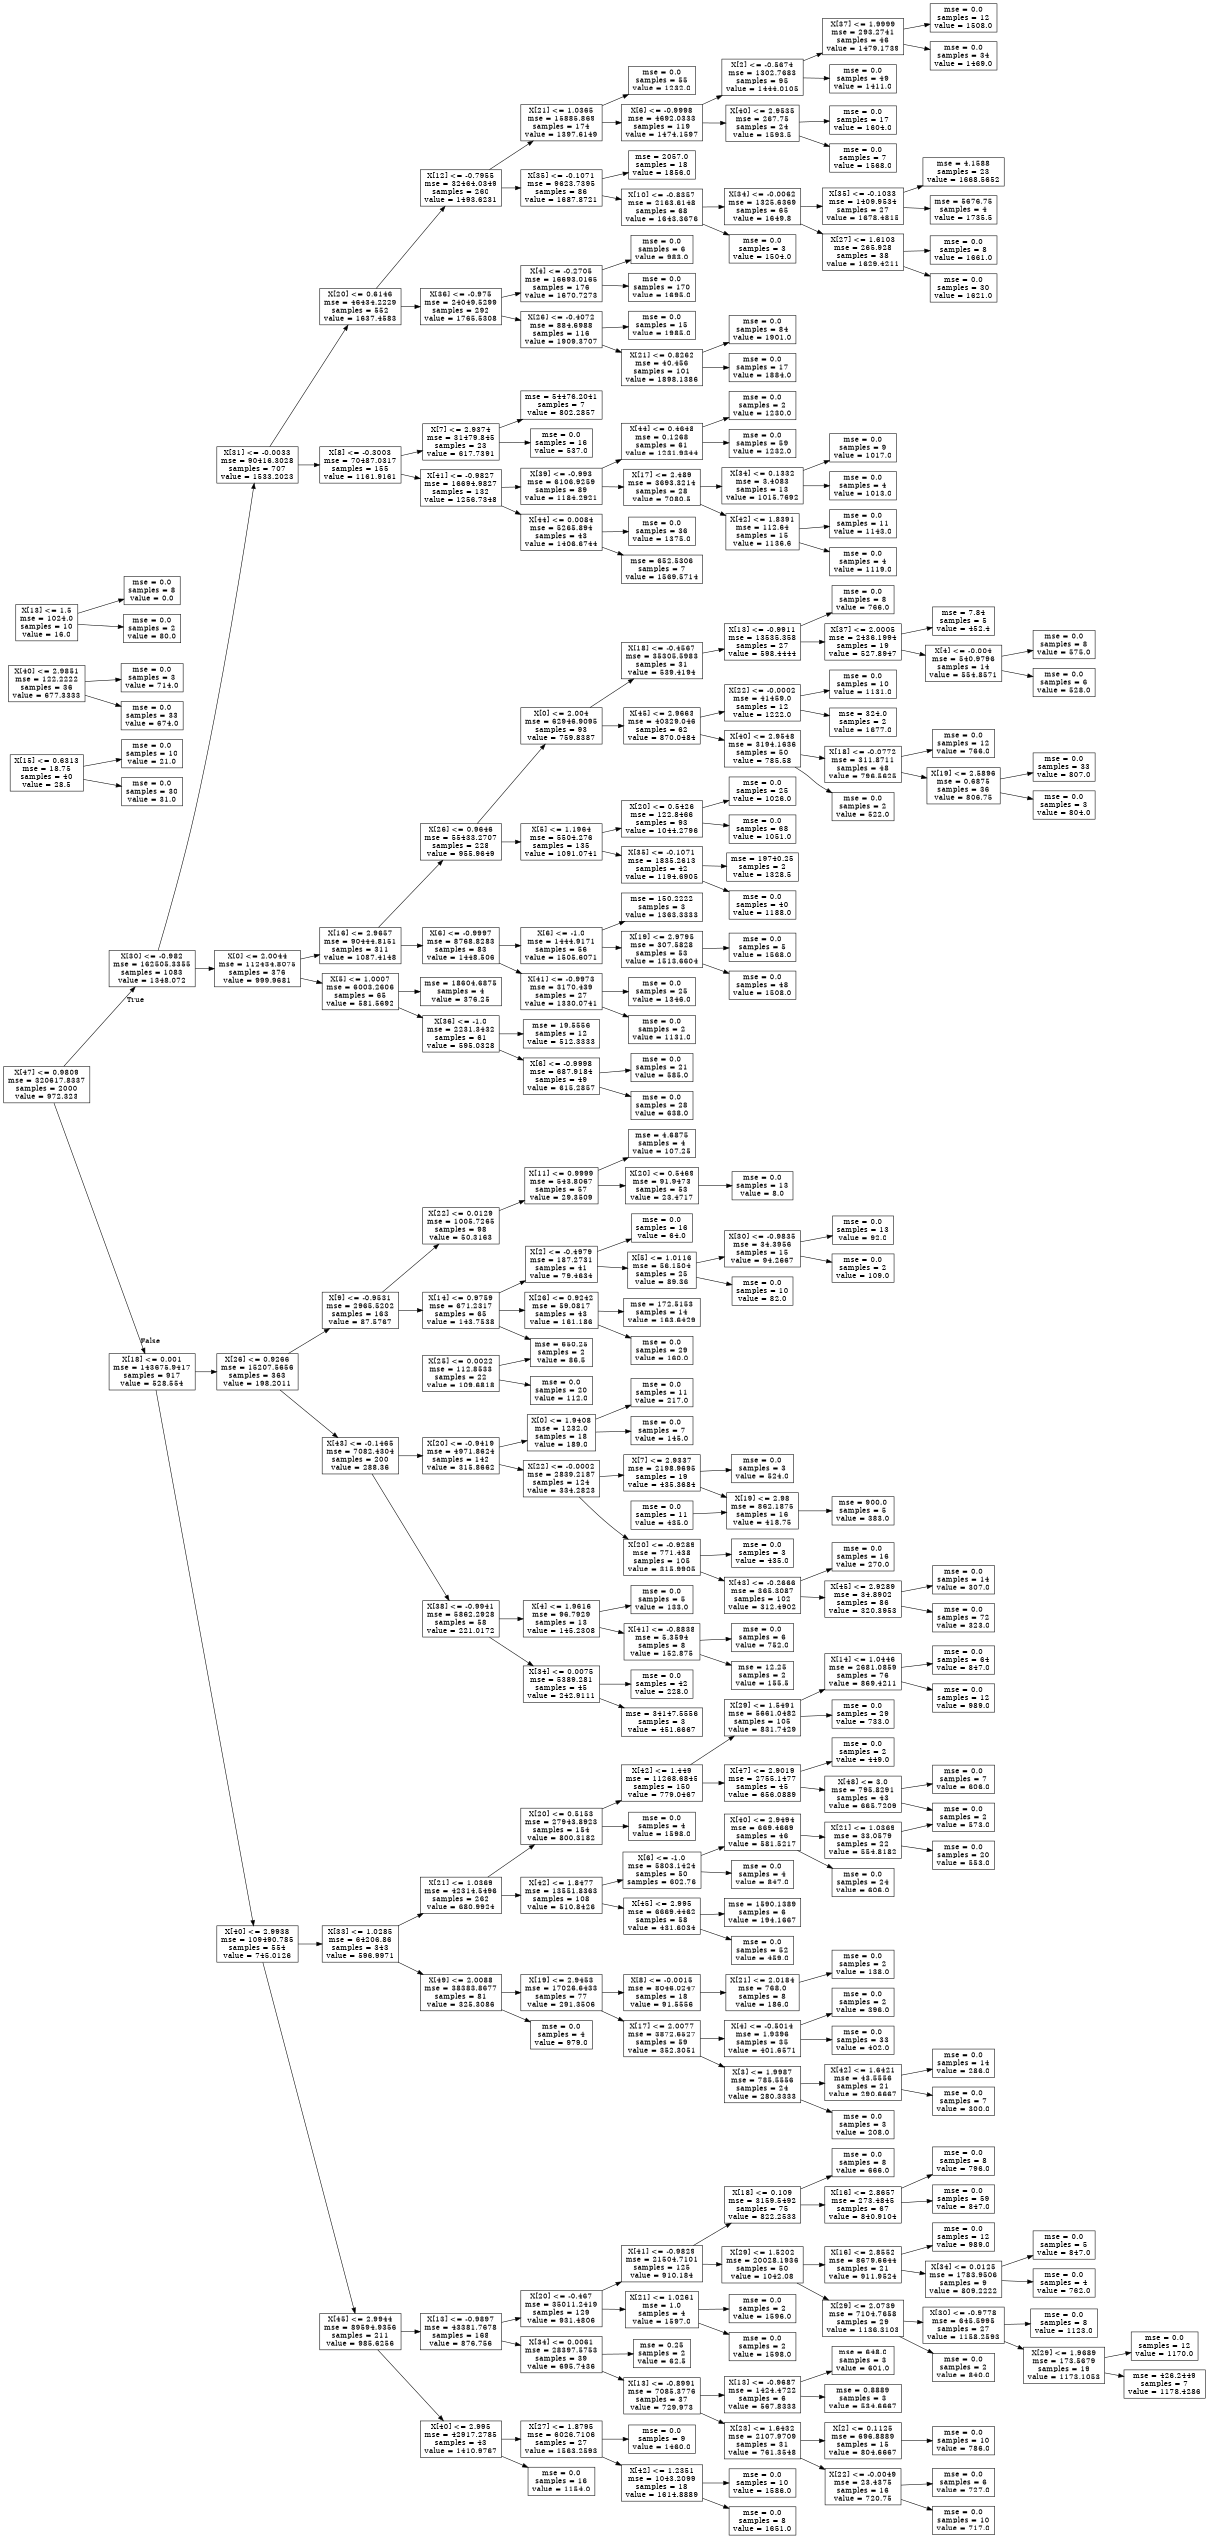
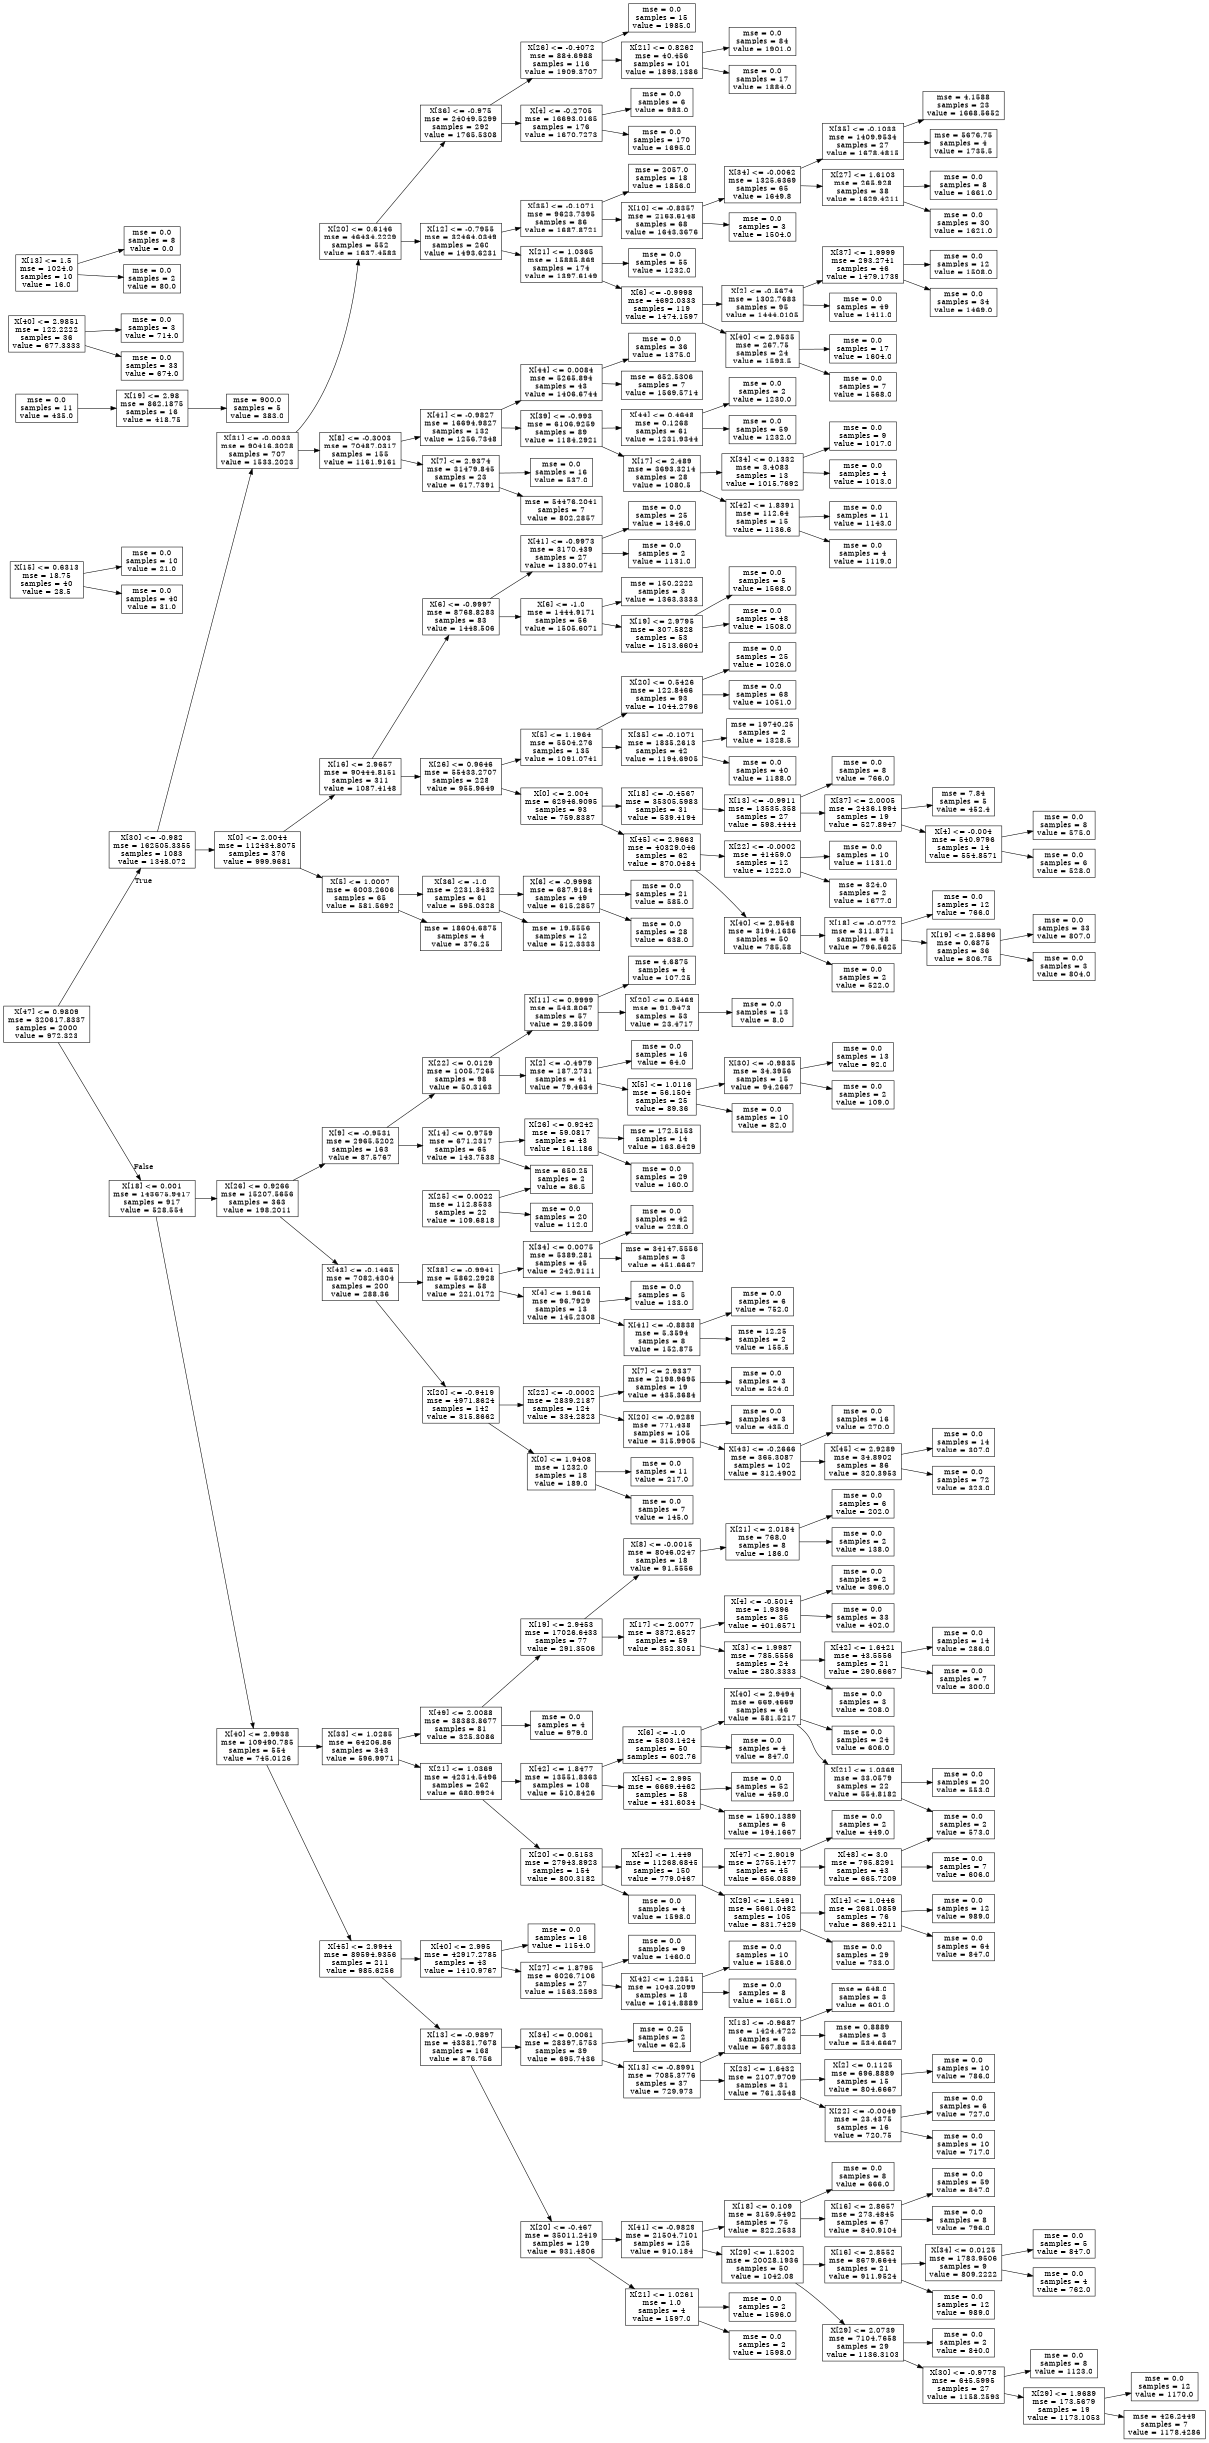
node "X[17] <= 2.489 mse = 3693.3214 samples = 28 value = 7080.5": label "X[17] <= 2.489 mse = 3693.3214 samples = 28 value = 7080.5" -> "X[17] <= 2.489 mse = 3693.3214 samples = 28 value = 1080.5"
node "mse = 0.0 samples = 30 value = 31.0": label "mse = 0.0 samples = 30 value = 31.0" -> "mse = 0.0 samples = 40 value = 31.0"
edge "X[14] <= 0.9759 mse = 671.2317 samples = 65 value = 143.7538" -> "X[2] <= -0.4979 mse = 187.2731 samples = 41 value = 79.4634": now "X[22] <= 0.0129 mse = 1005.7265 samples = 98 value = 50.3163" -> "X[2] <= -0.4979 mse = 187.2731 samples = 41 value = 79.4634"
edge "X[7] <= 2.9337 mse = 2198.9695 samples = 19 value = 435.3684" -> "X[19] <= 2.98 mse = 862.1875 samples = 16 value = 418.75": removed
node "mse = 0.0 samples = 6 value = 202.0": added
